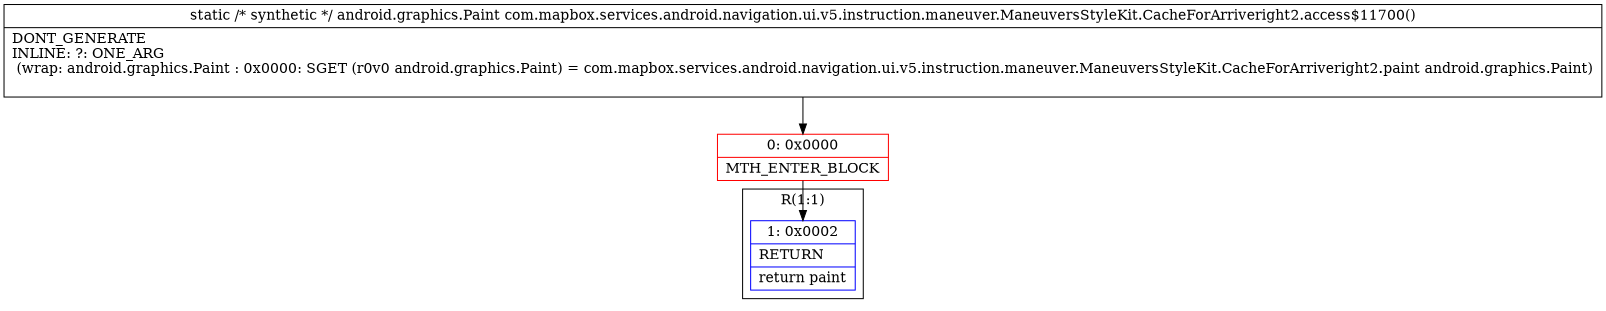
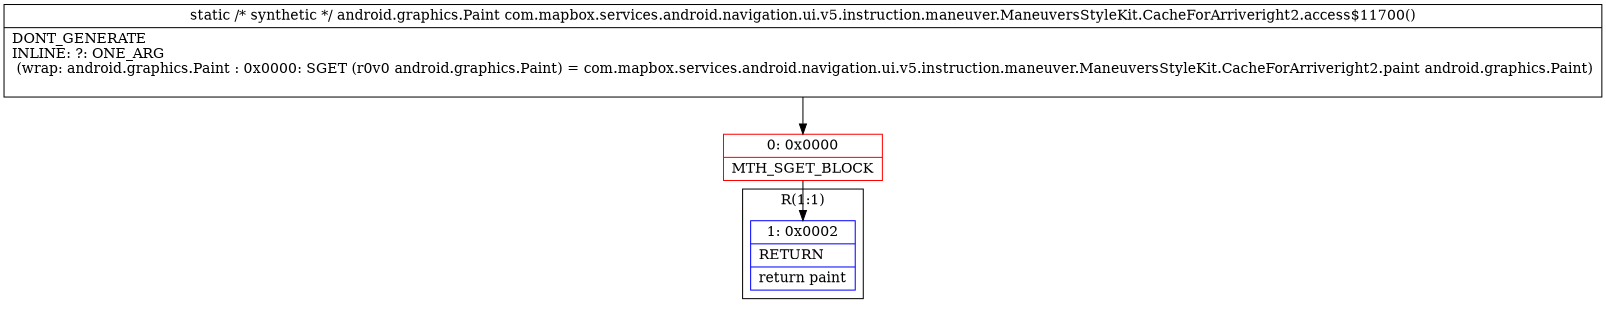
node "0: 0x0000": text "MTH_ENTER_BLOCK" -> "MTH_SGET_BLOCK"
